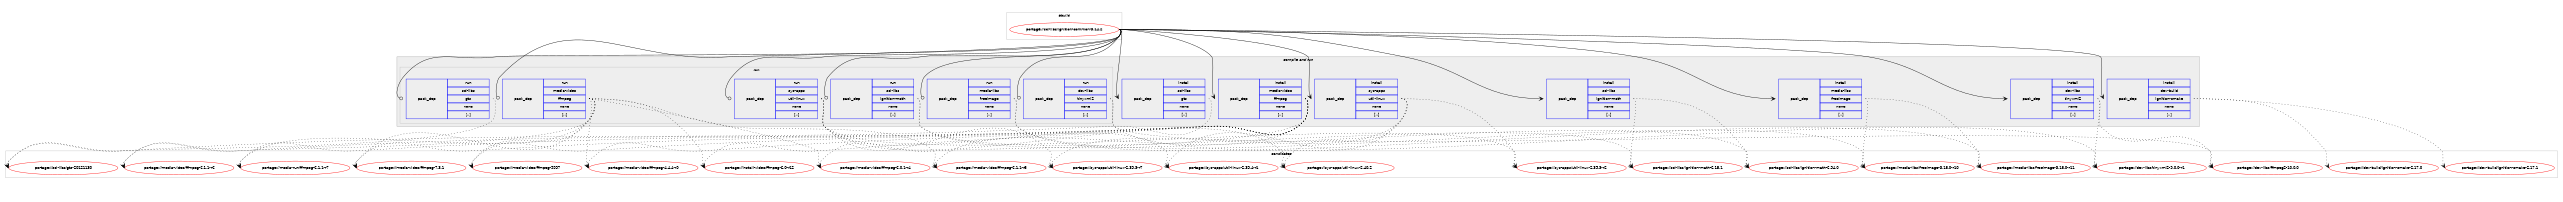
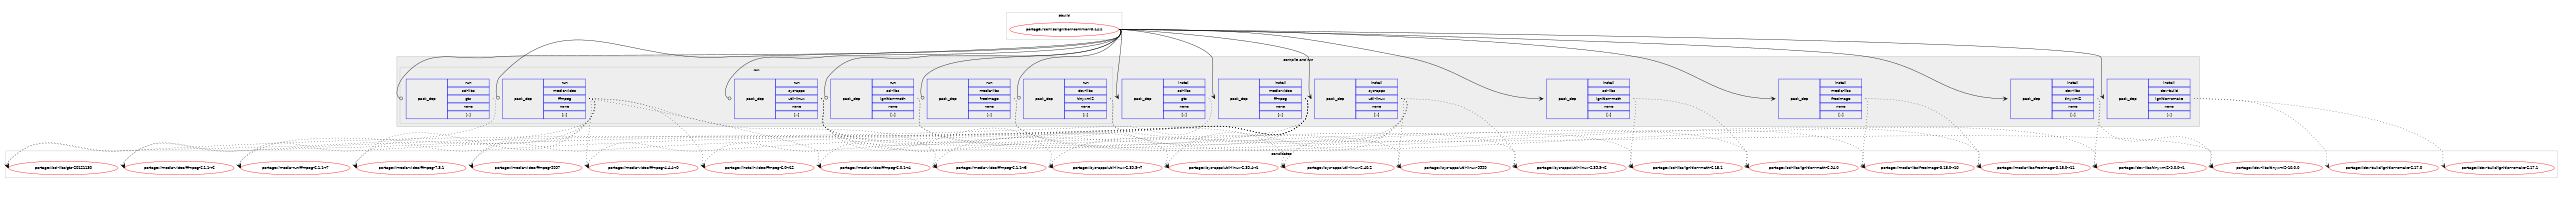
node "portage://sys-apps/util-linux-9999": added
node "portage://dev-libs/ffmpeg2-10.0.0": label "portage://dev-libs/ffmpeg2-10.0.0" -> "portage://dev-libs/tinyxml2-10.0.0"
